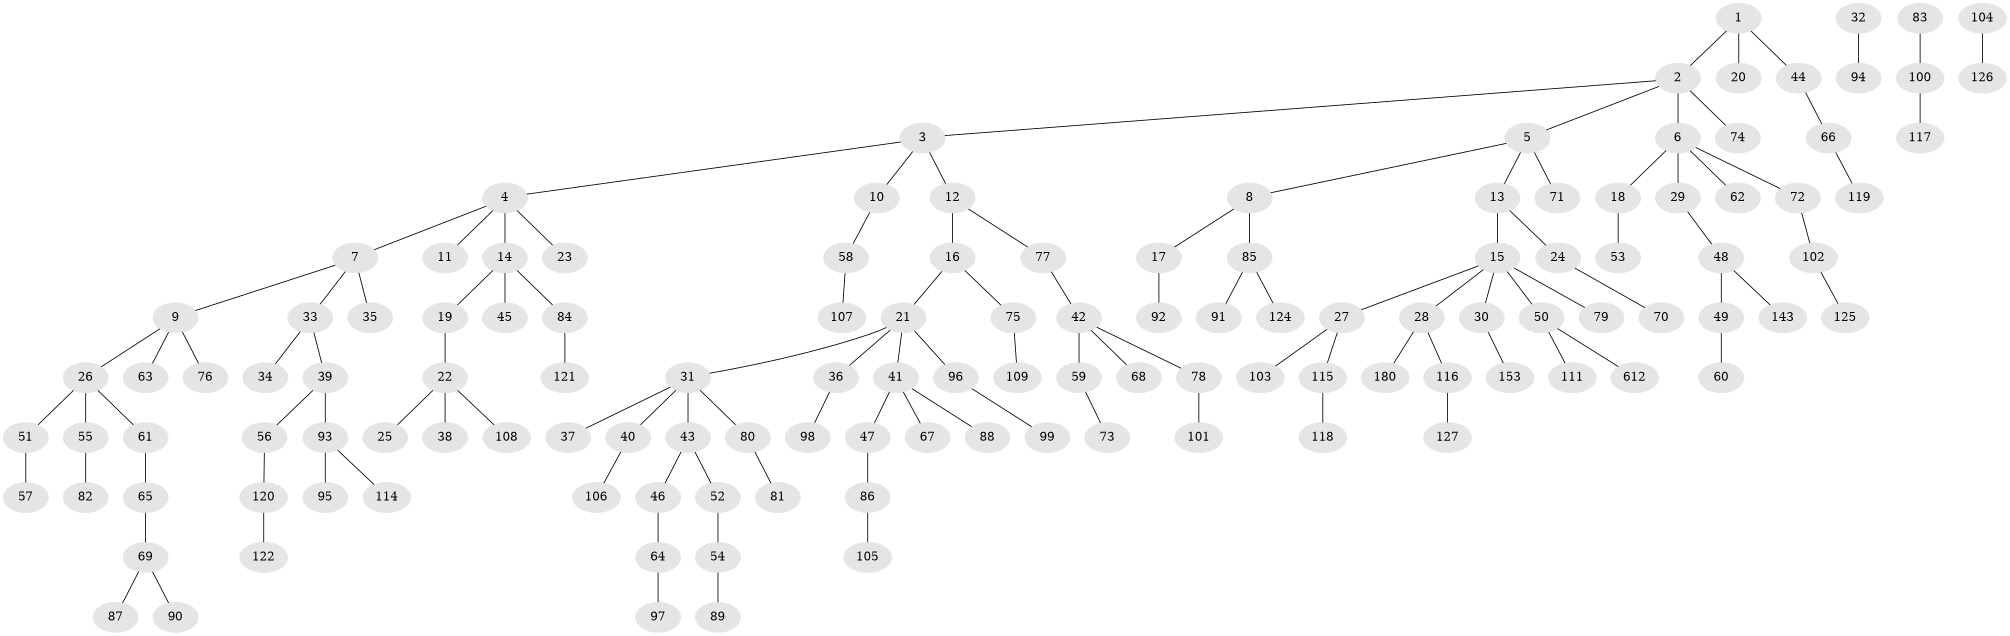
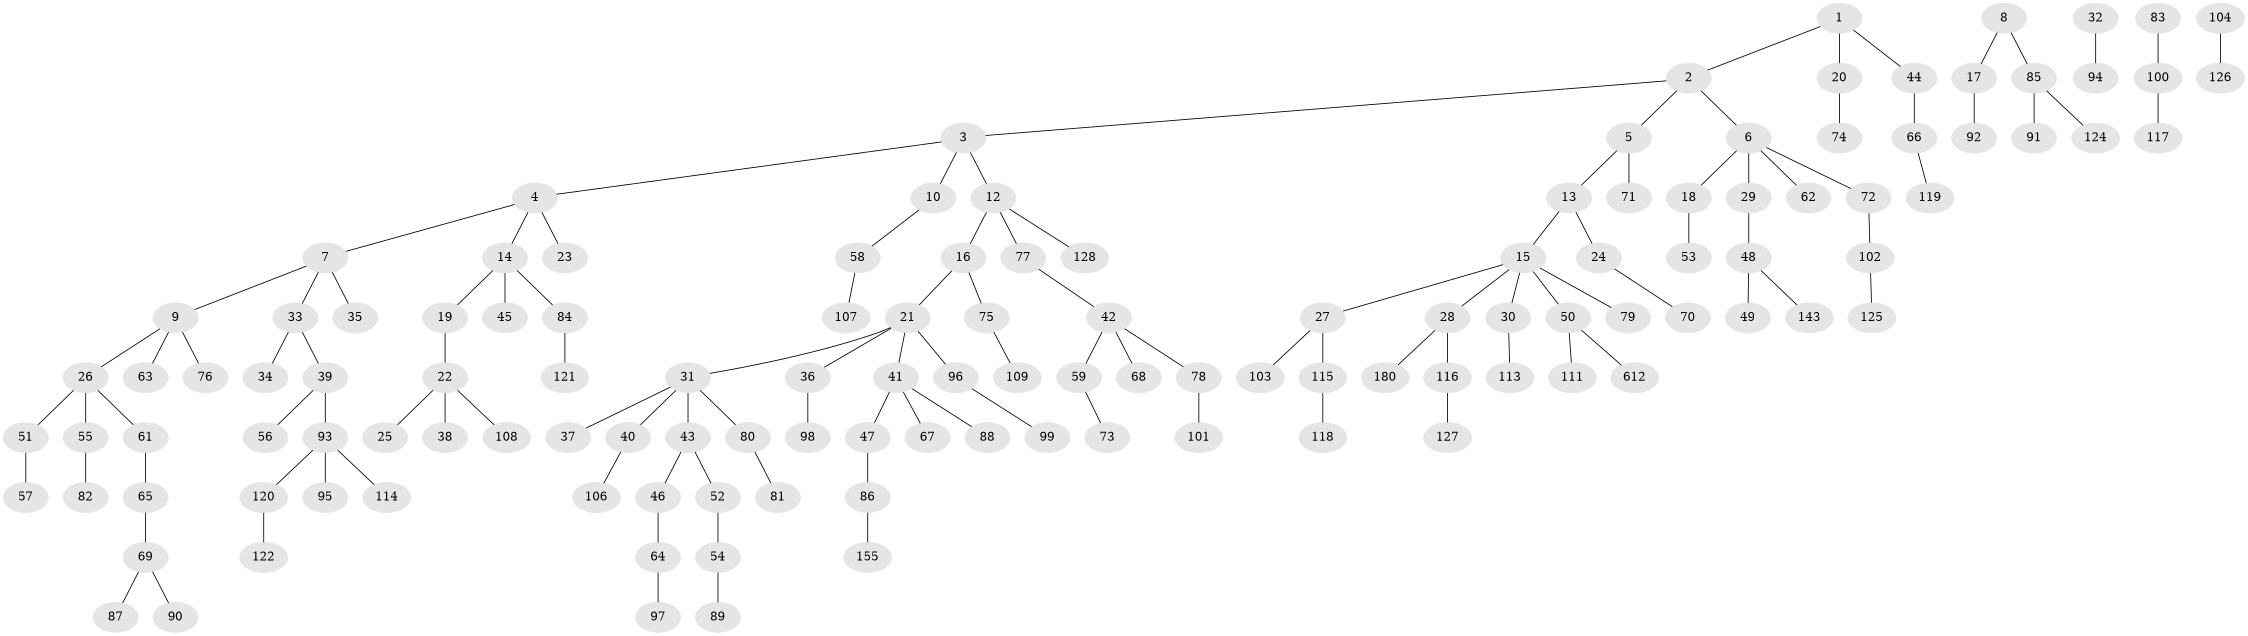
edge "2" -- "74": now "20" -- "74"
edge "5" -- "8": removed
node "11": removed
node "128": added
node "153": label "153" -> "113"
node "60": removed
edge "56" -- "120": now "93" -- "120"
node "105": label "105" -> "155"
